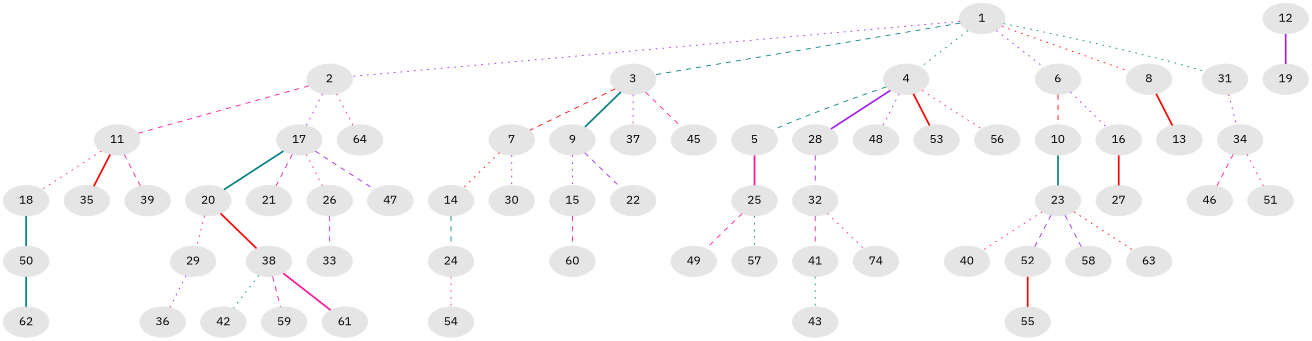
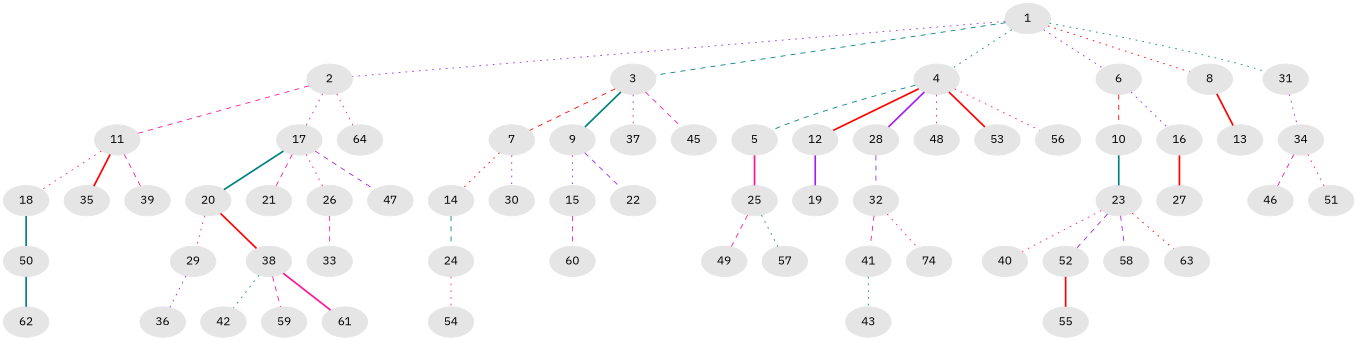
edge "4" -- "12": added
